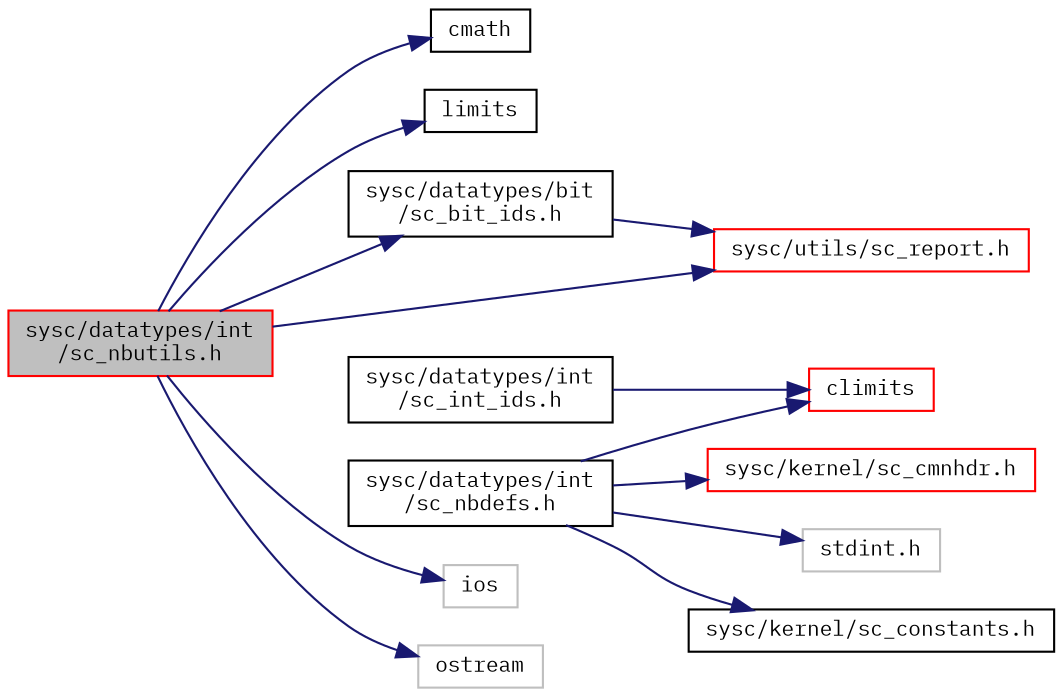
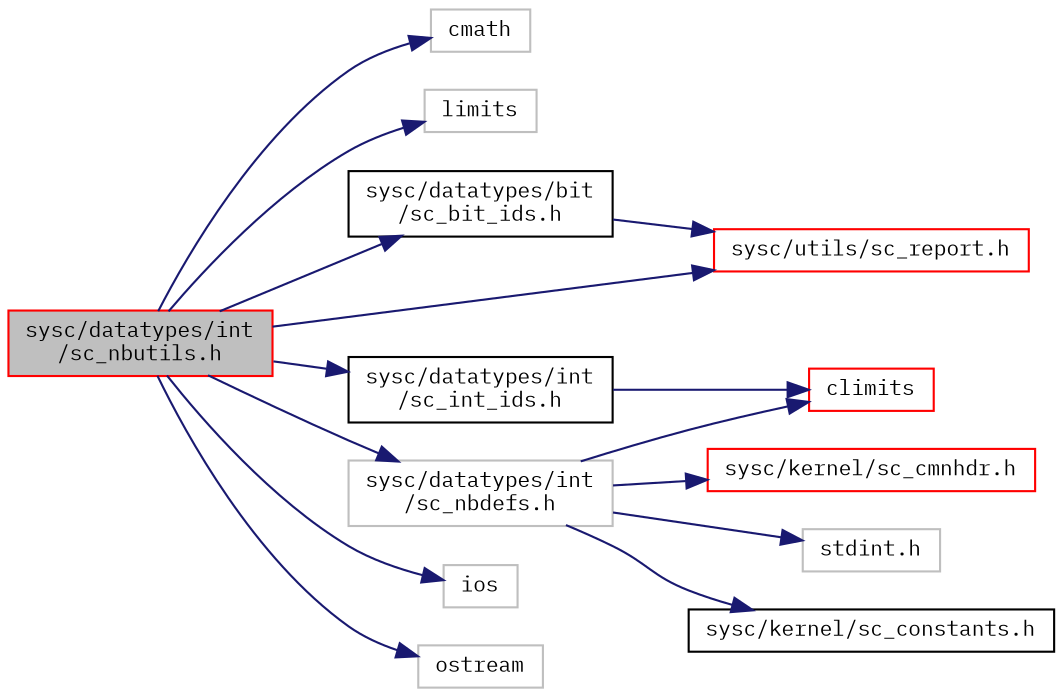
node "cmath": color black -> grey75
node "limits": color black -> grey75
edge "sysc/datatypes/int /sc_nbutils.h" -> "sysc/datatypes/int /sc_int_ids.h": added
edge "sysc/datatypes/int /sc_nbutils.h" -> "sysc/datatypes/int /sc_nbdefs.h": added
node "sysc/datatypes/int /sc_nbdefs.h": color black -> grey75
